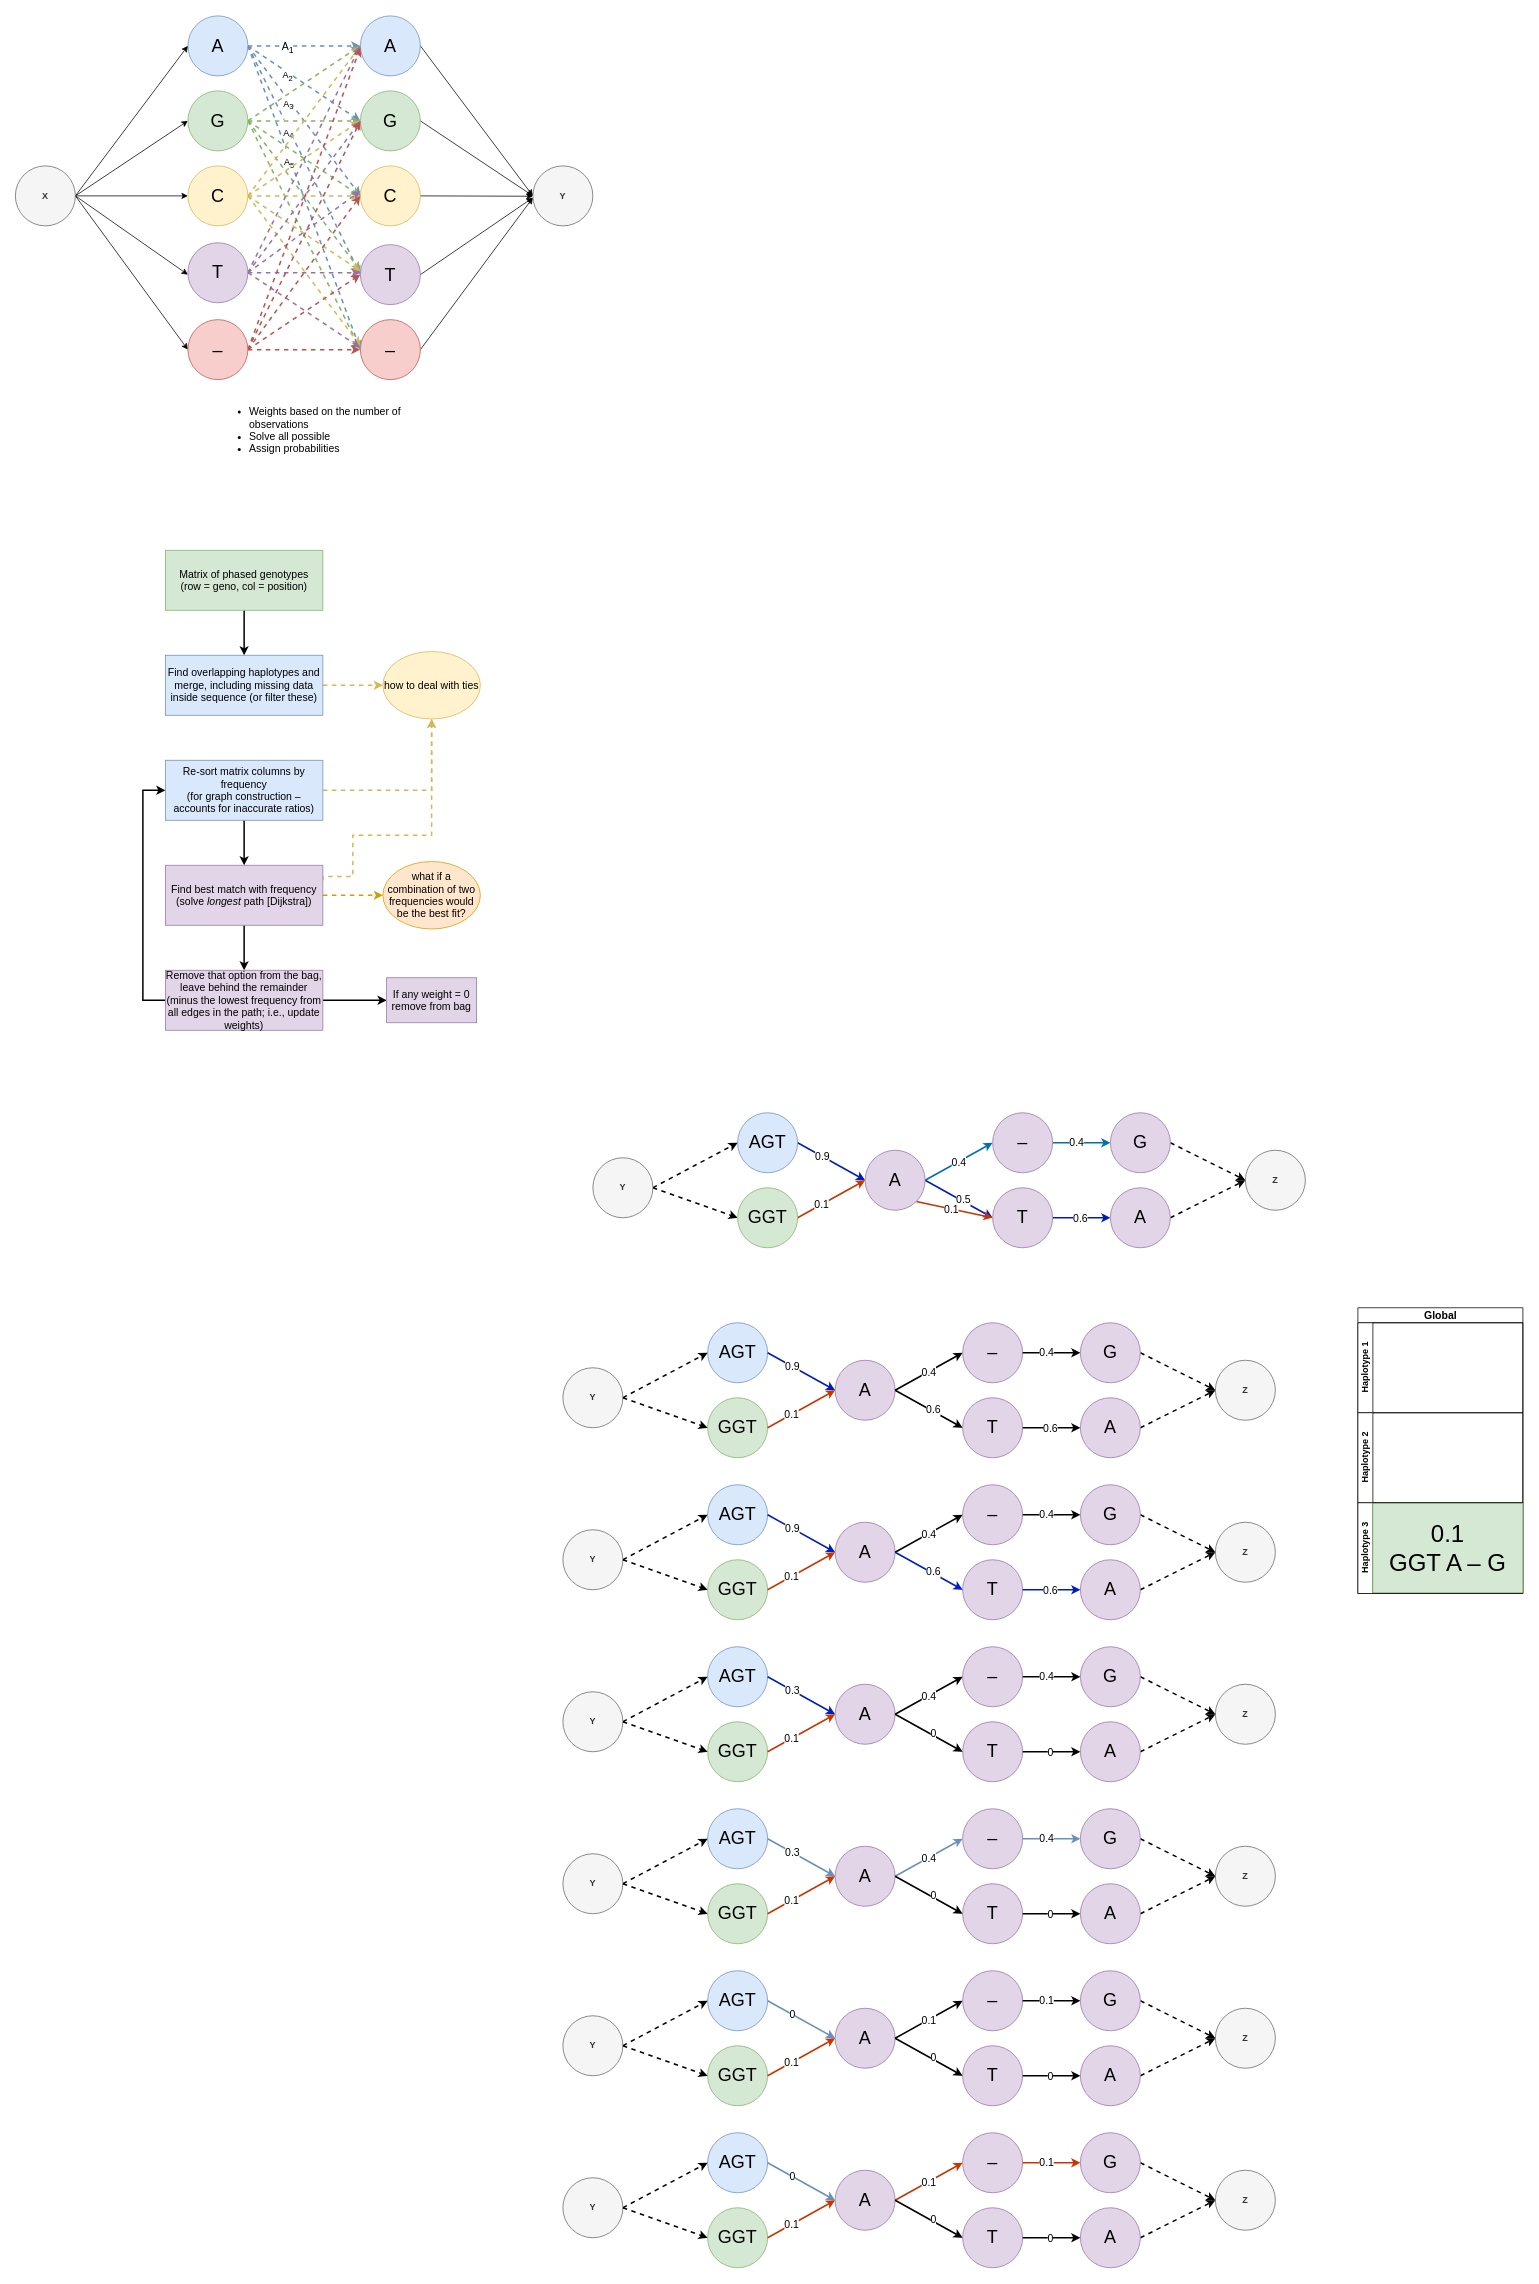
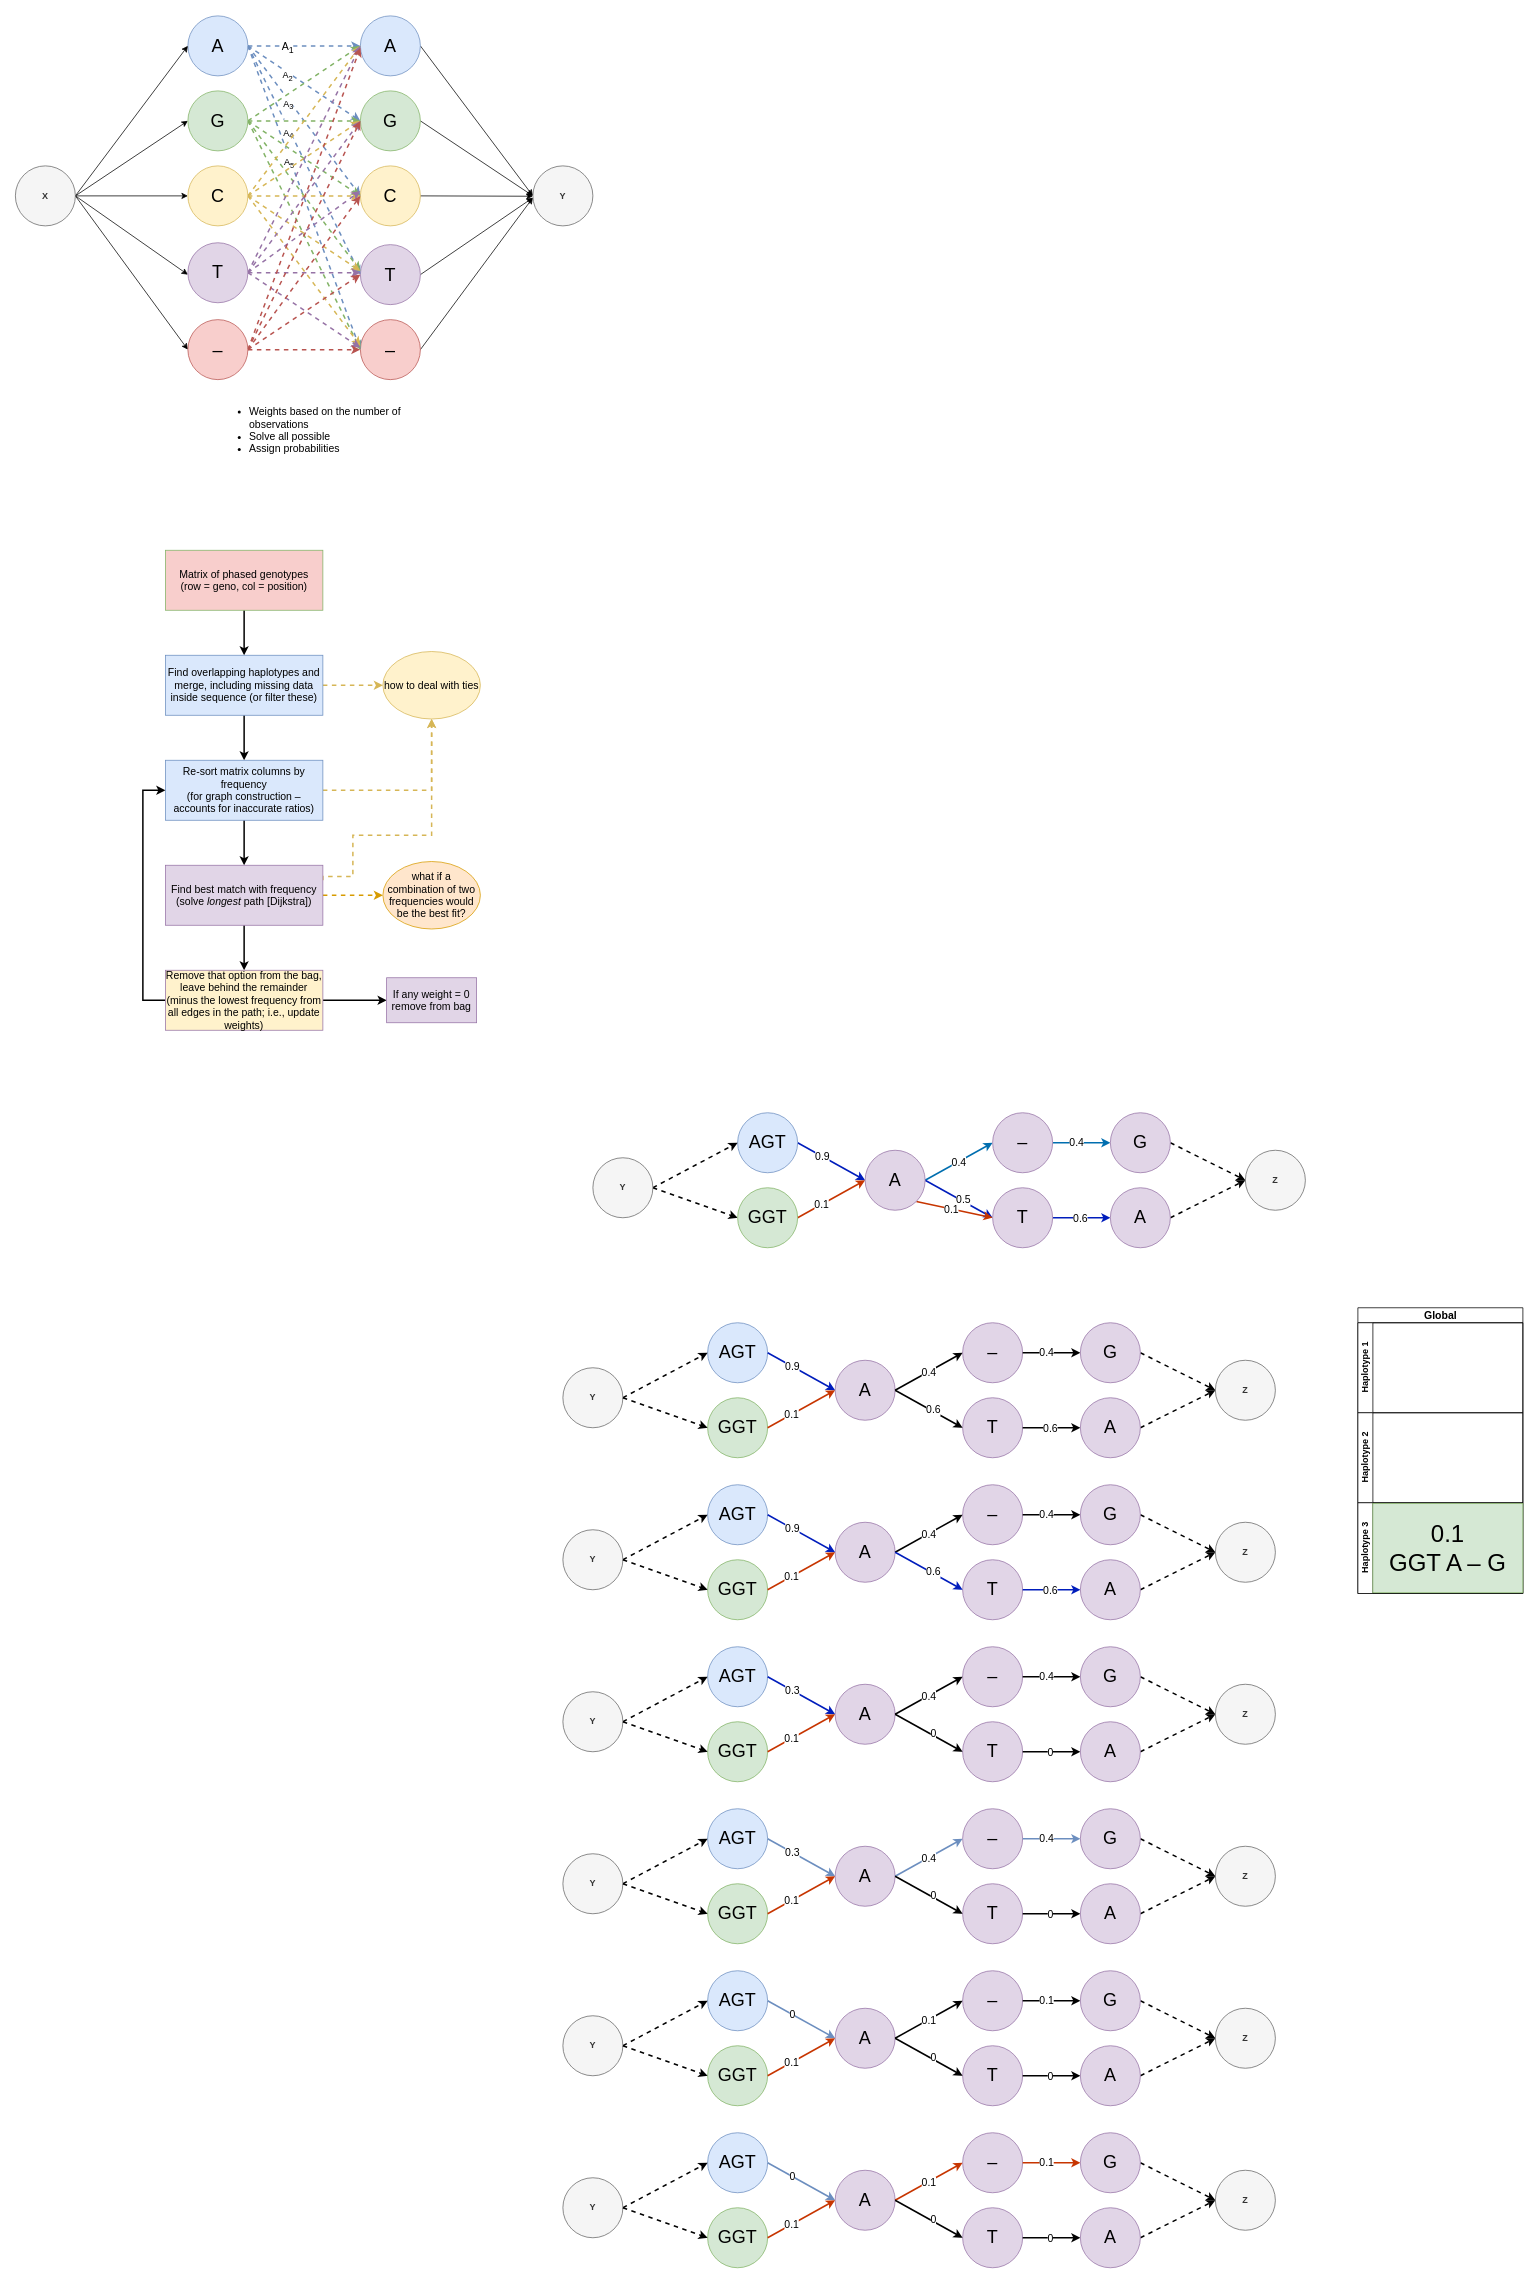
node "Matrix of phased genotypes (row = geno, col = position)": fillcolor #d5e8d4 -> #f8cecc
edge "Find overlapping haplotypes and merge, including missing data inside sequence (or filter these)" -> "Re-sort matrix columns by frequency (for graph construction – accounts for inaccurate ratios)": added
node "Remove that option from the bag, leave behind the remainder (minus the lowest frequency from all edges in the path; i.e., update weights)": fillcolor #e1d5e7 -> #fff2cc
